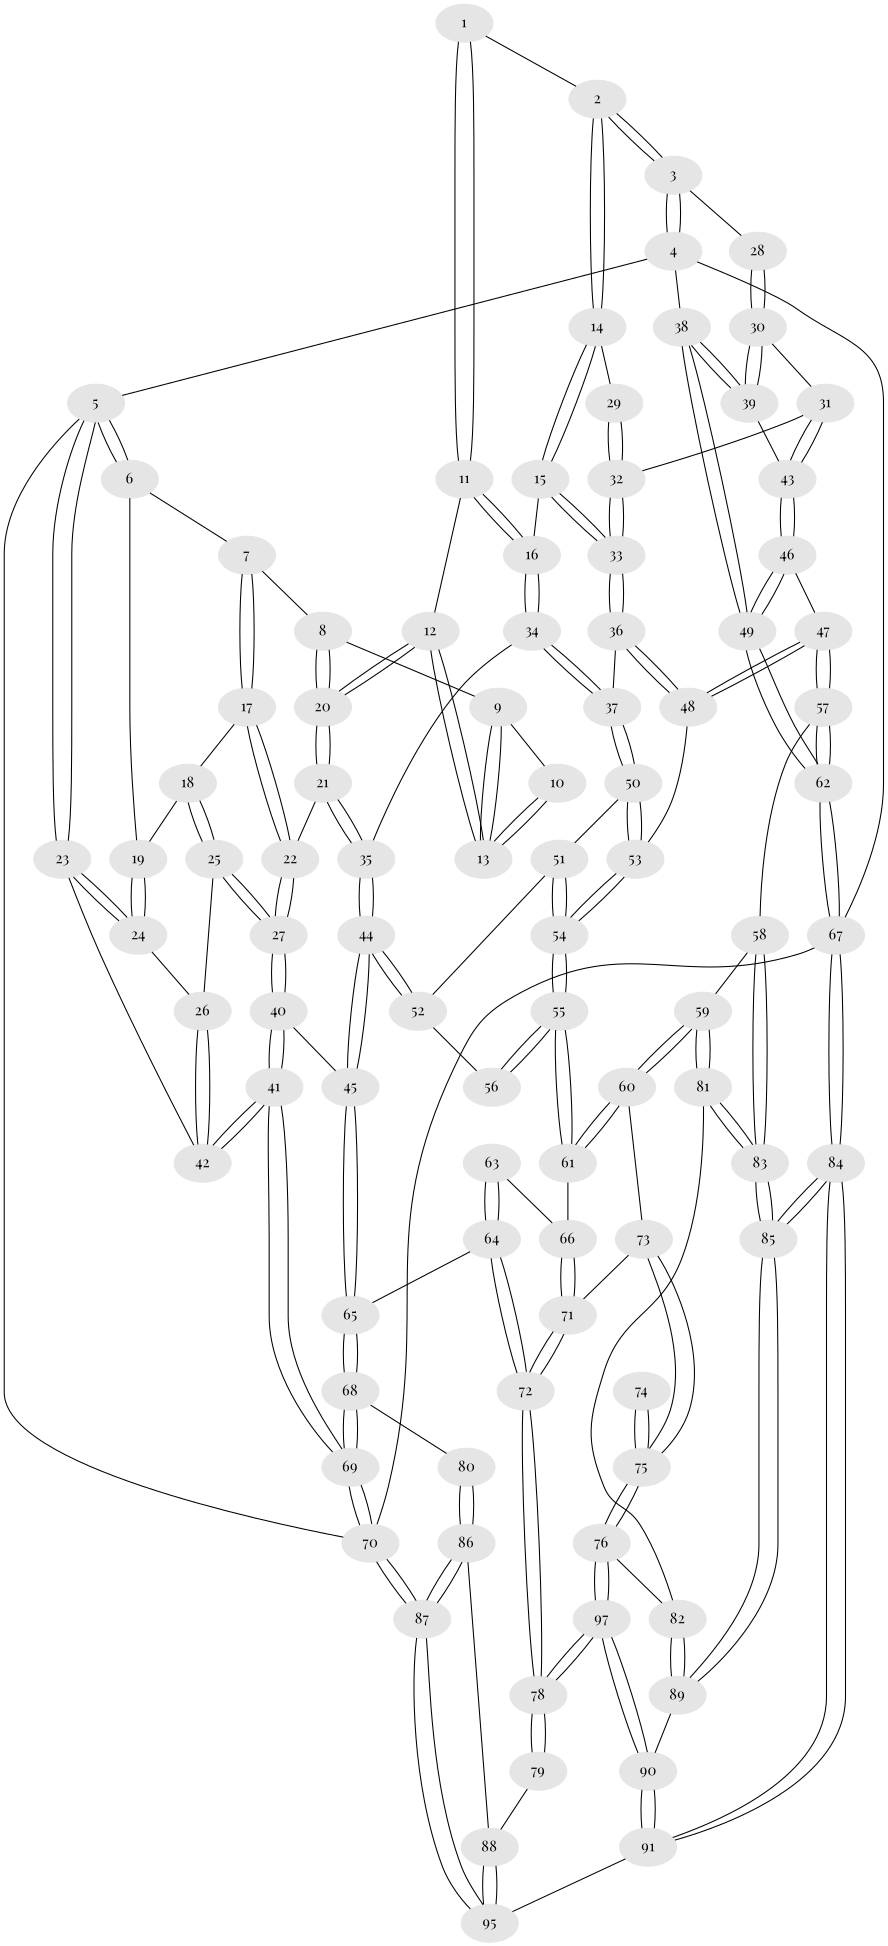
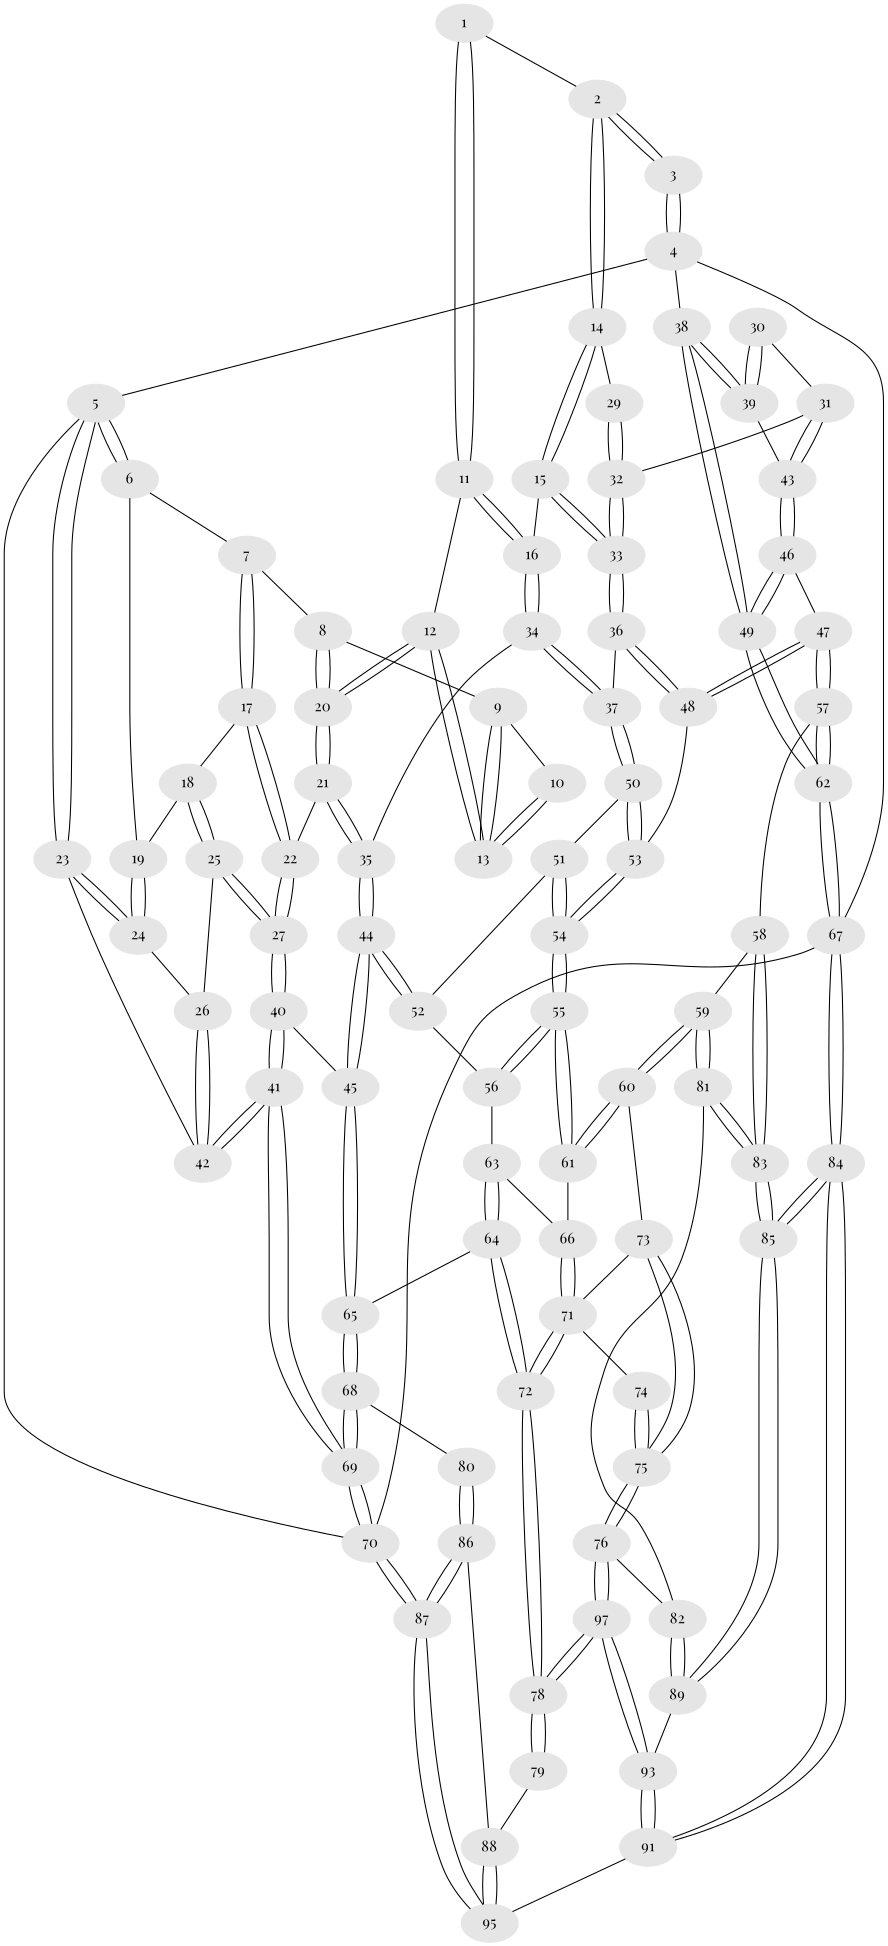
node "28": removed
edge "56" -- "63": added
edge "71" -- "74": added
node "90": label "90" -> "93"
